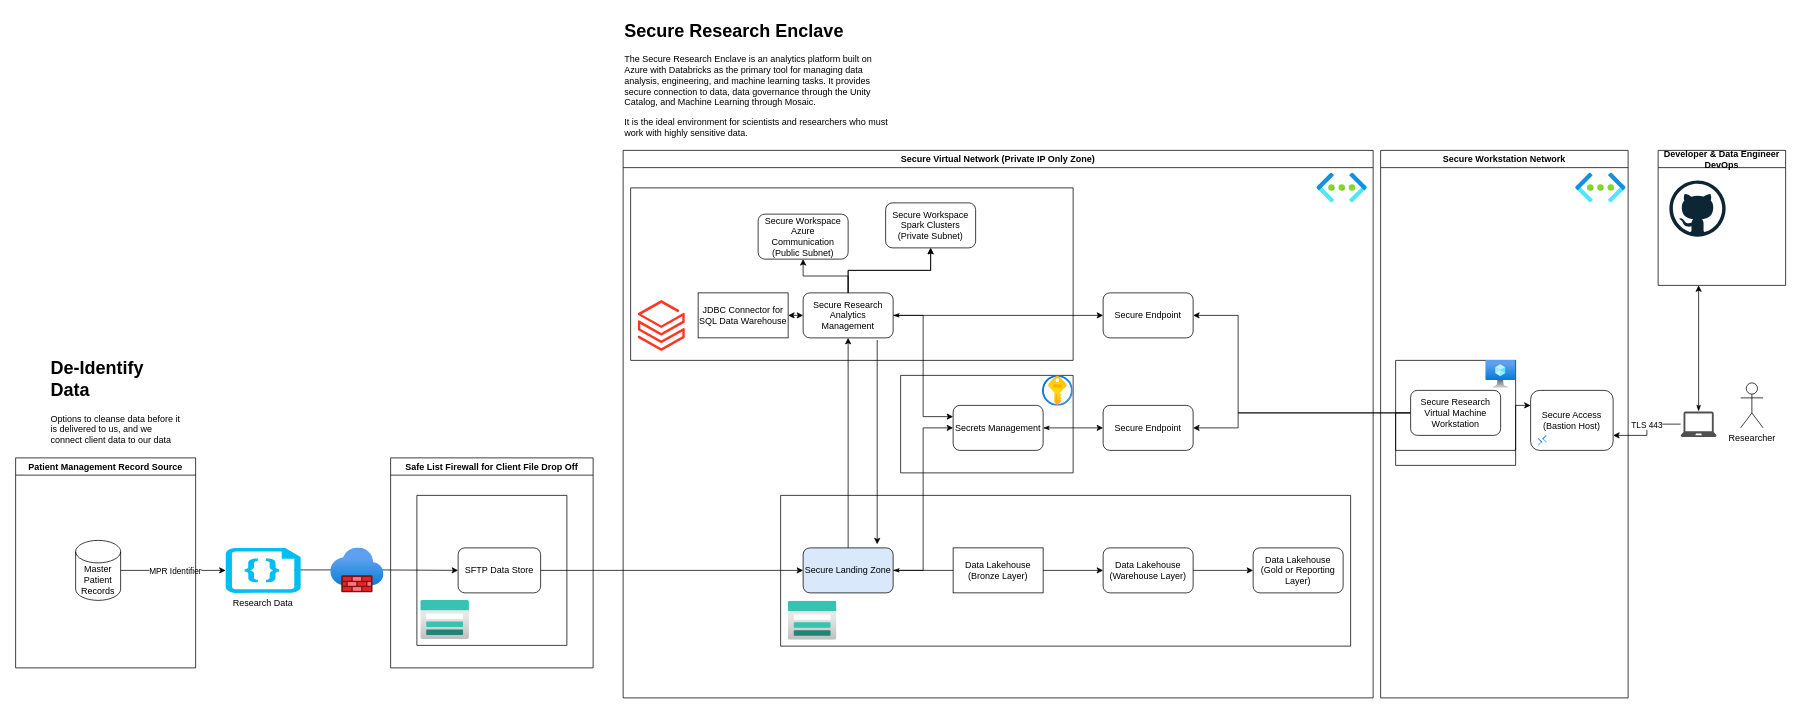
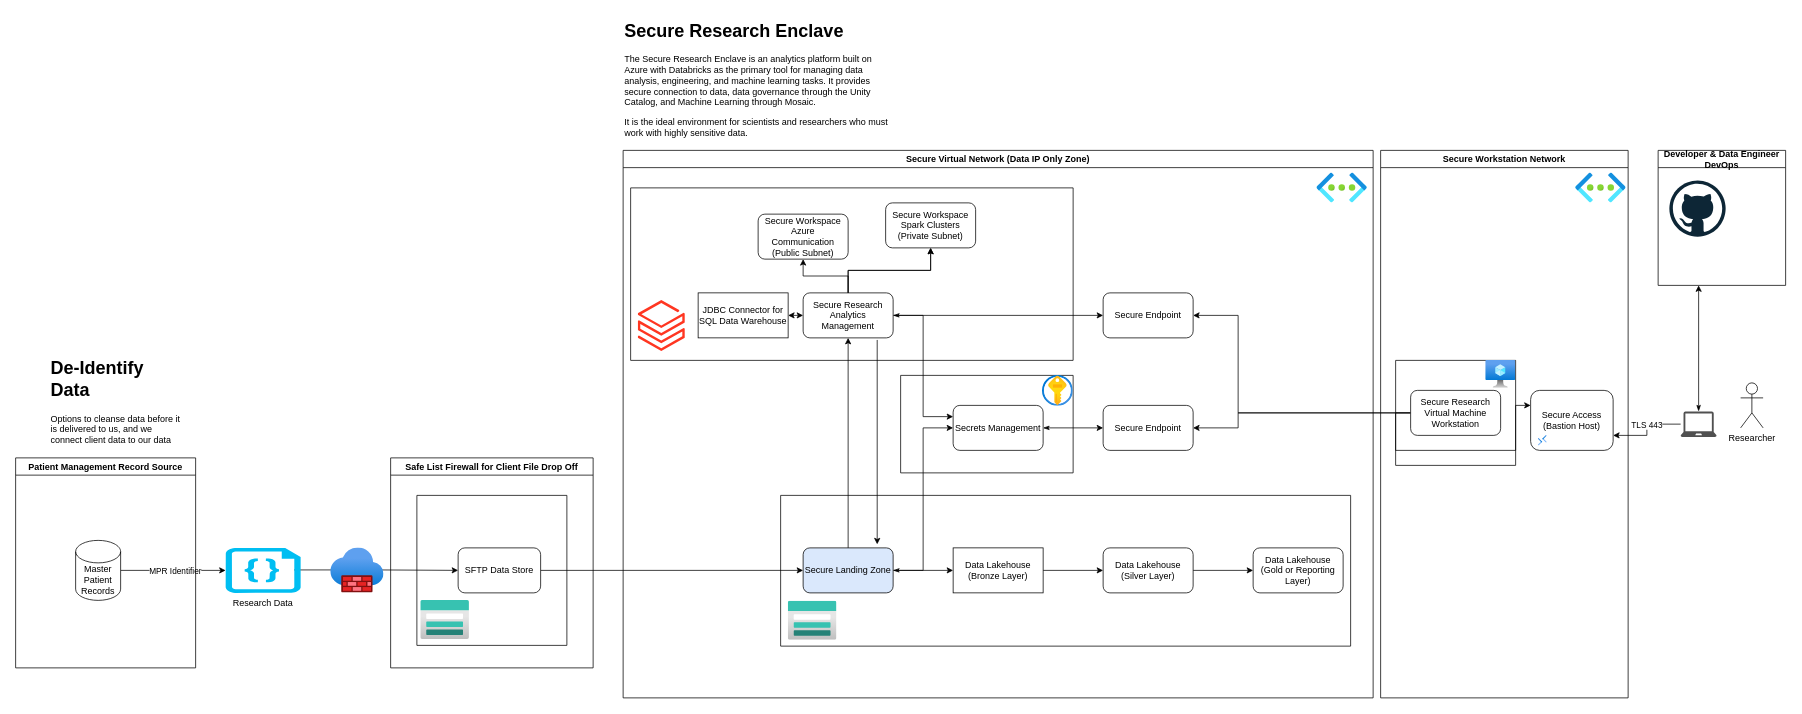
node "Secure Virtual Network (Private IP Only Zone)": label "Secure Virtual Network (Private IP Only Zone)" -> "Secure Virtual Network (Data IP Only Zone)"
edge "Secure Landing Zone" -- "Data Lakehouse (Bronze Layer)": arrowhead none -> classic
node "Data Lakehouse (Warehouse Layer)": label "Data Lakehouse (Warehouse Layer)" -> "Data Lakehouse (Silver Layer)"
